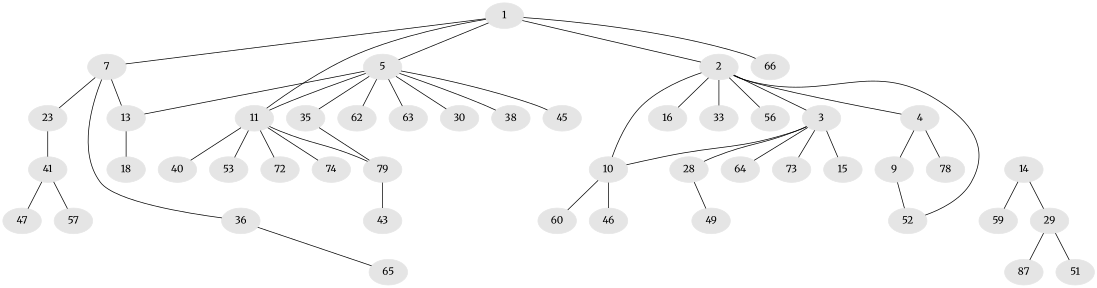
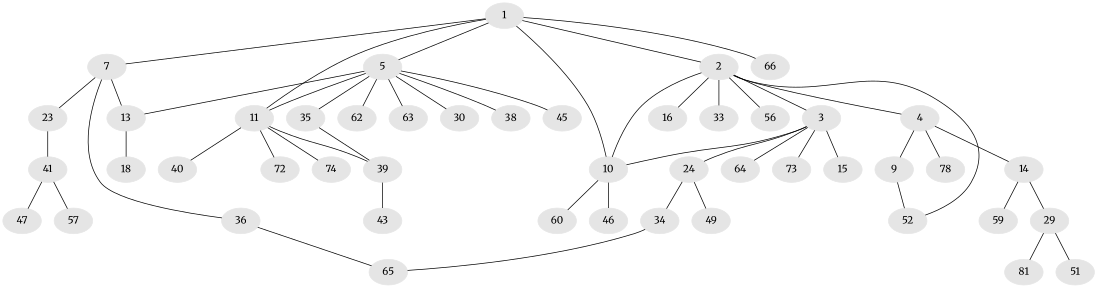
edge "1" -- "10": added
edge "4" -- "14": added
node "53": removed
node "79": label "79" -> "39"
node "28": label "28" -> "24"
node "34": added
node "87": label "87" -> "81"
